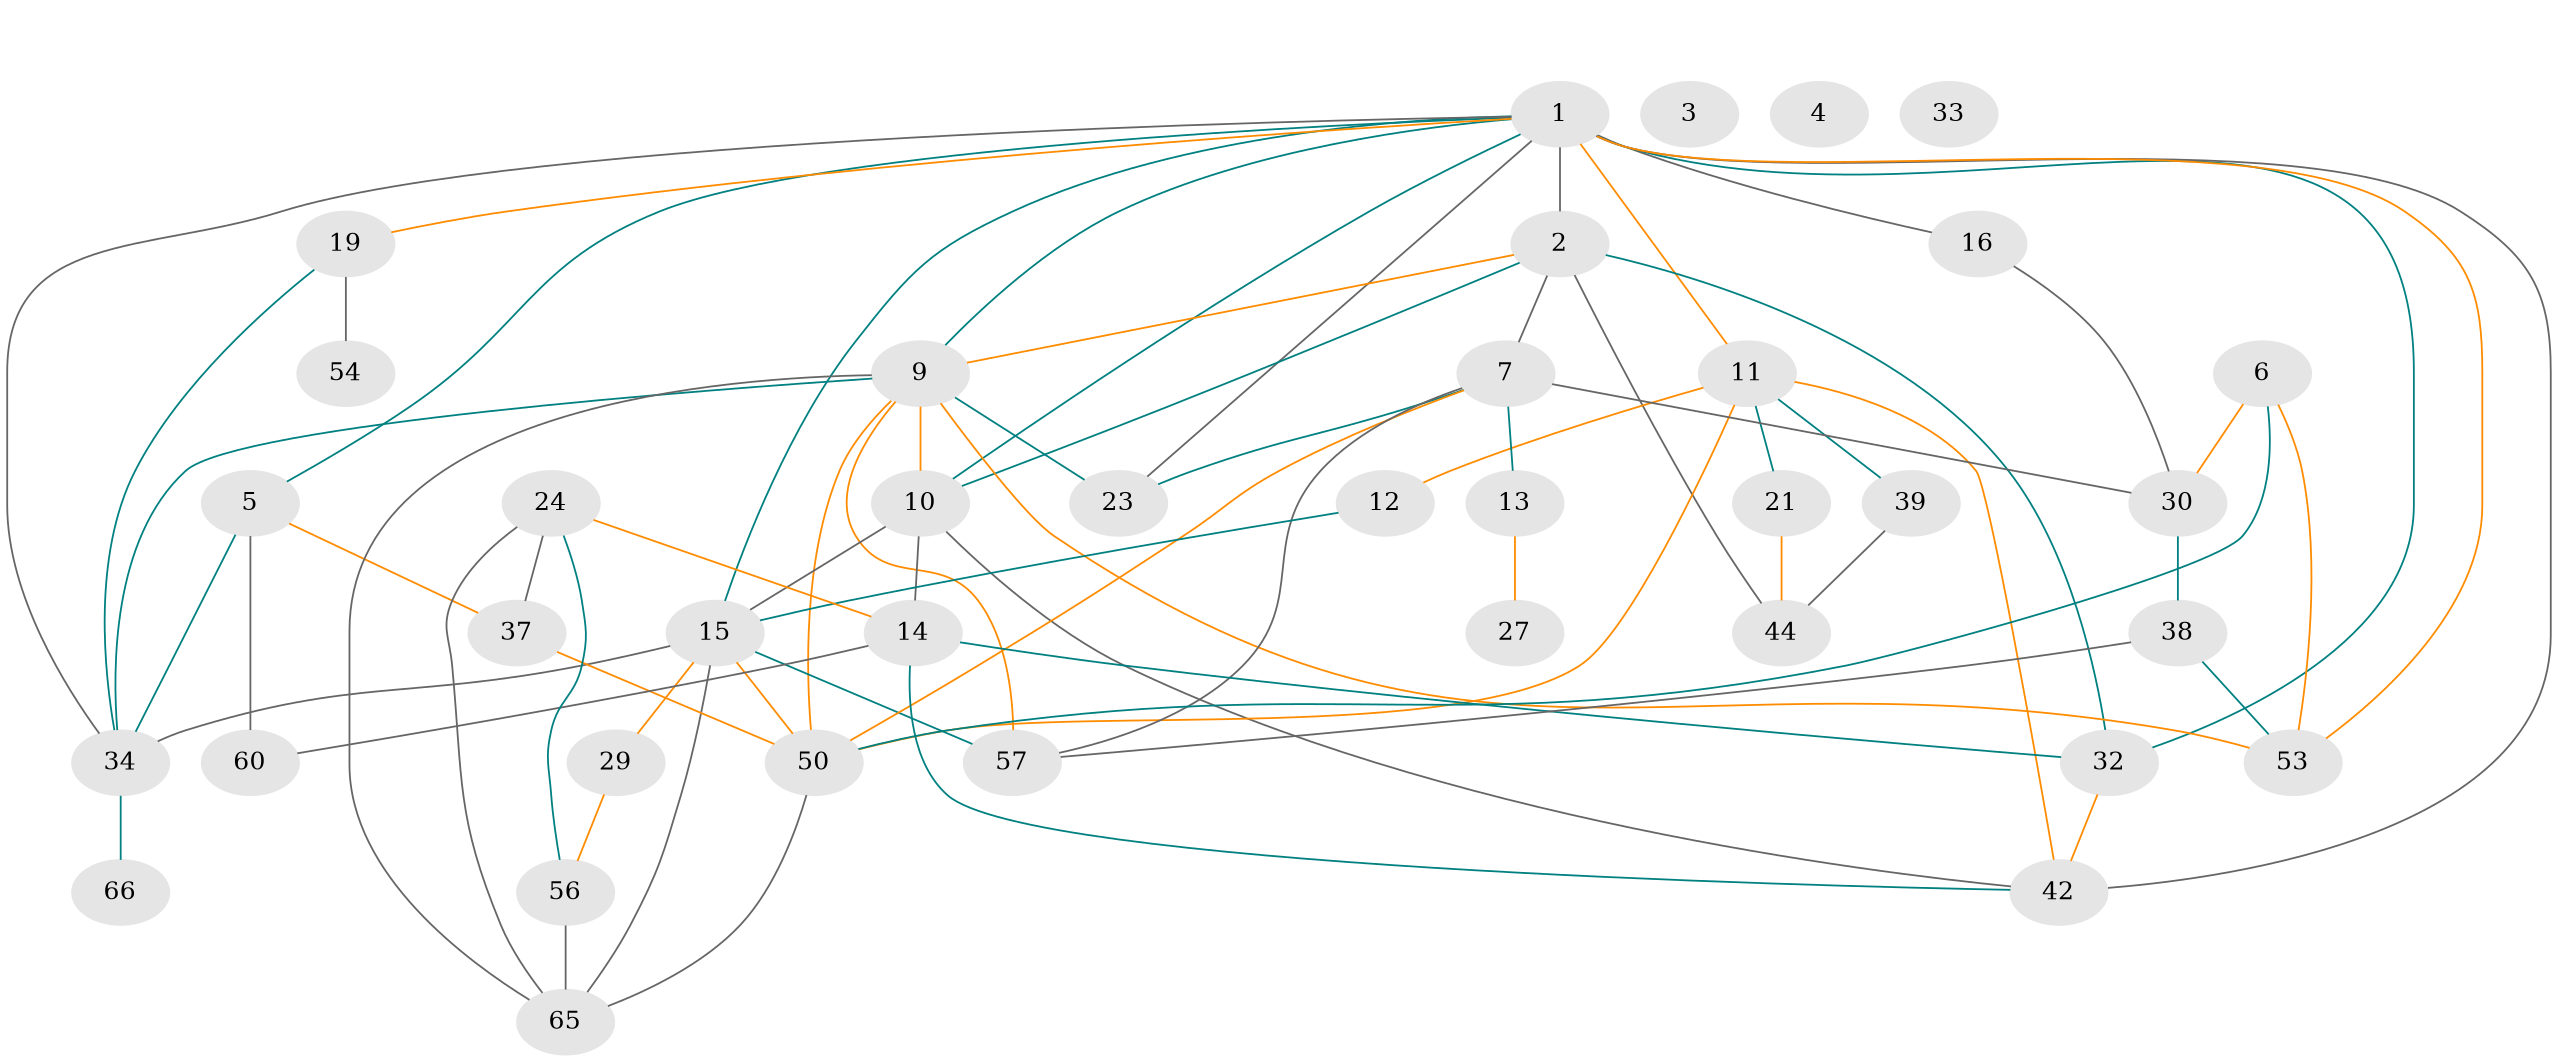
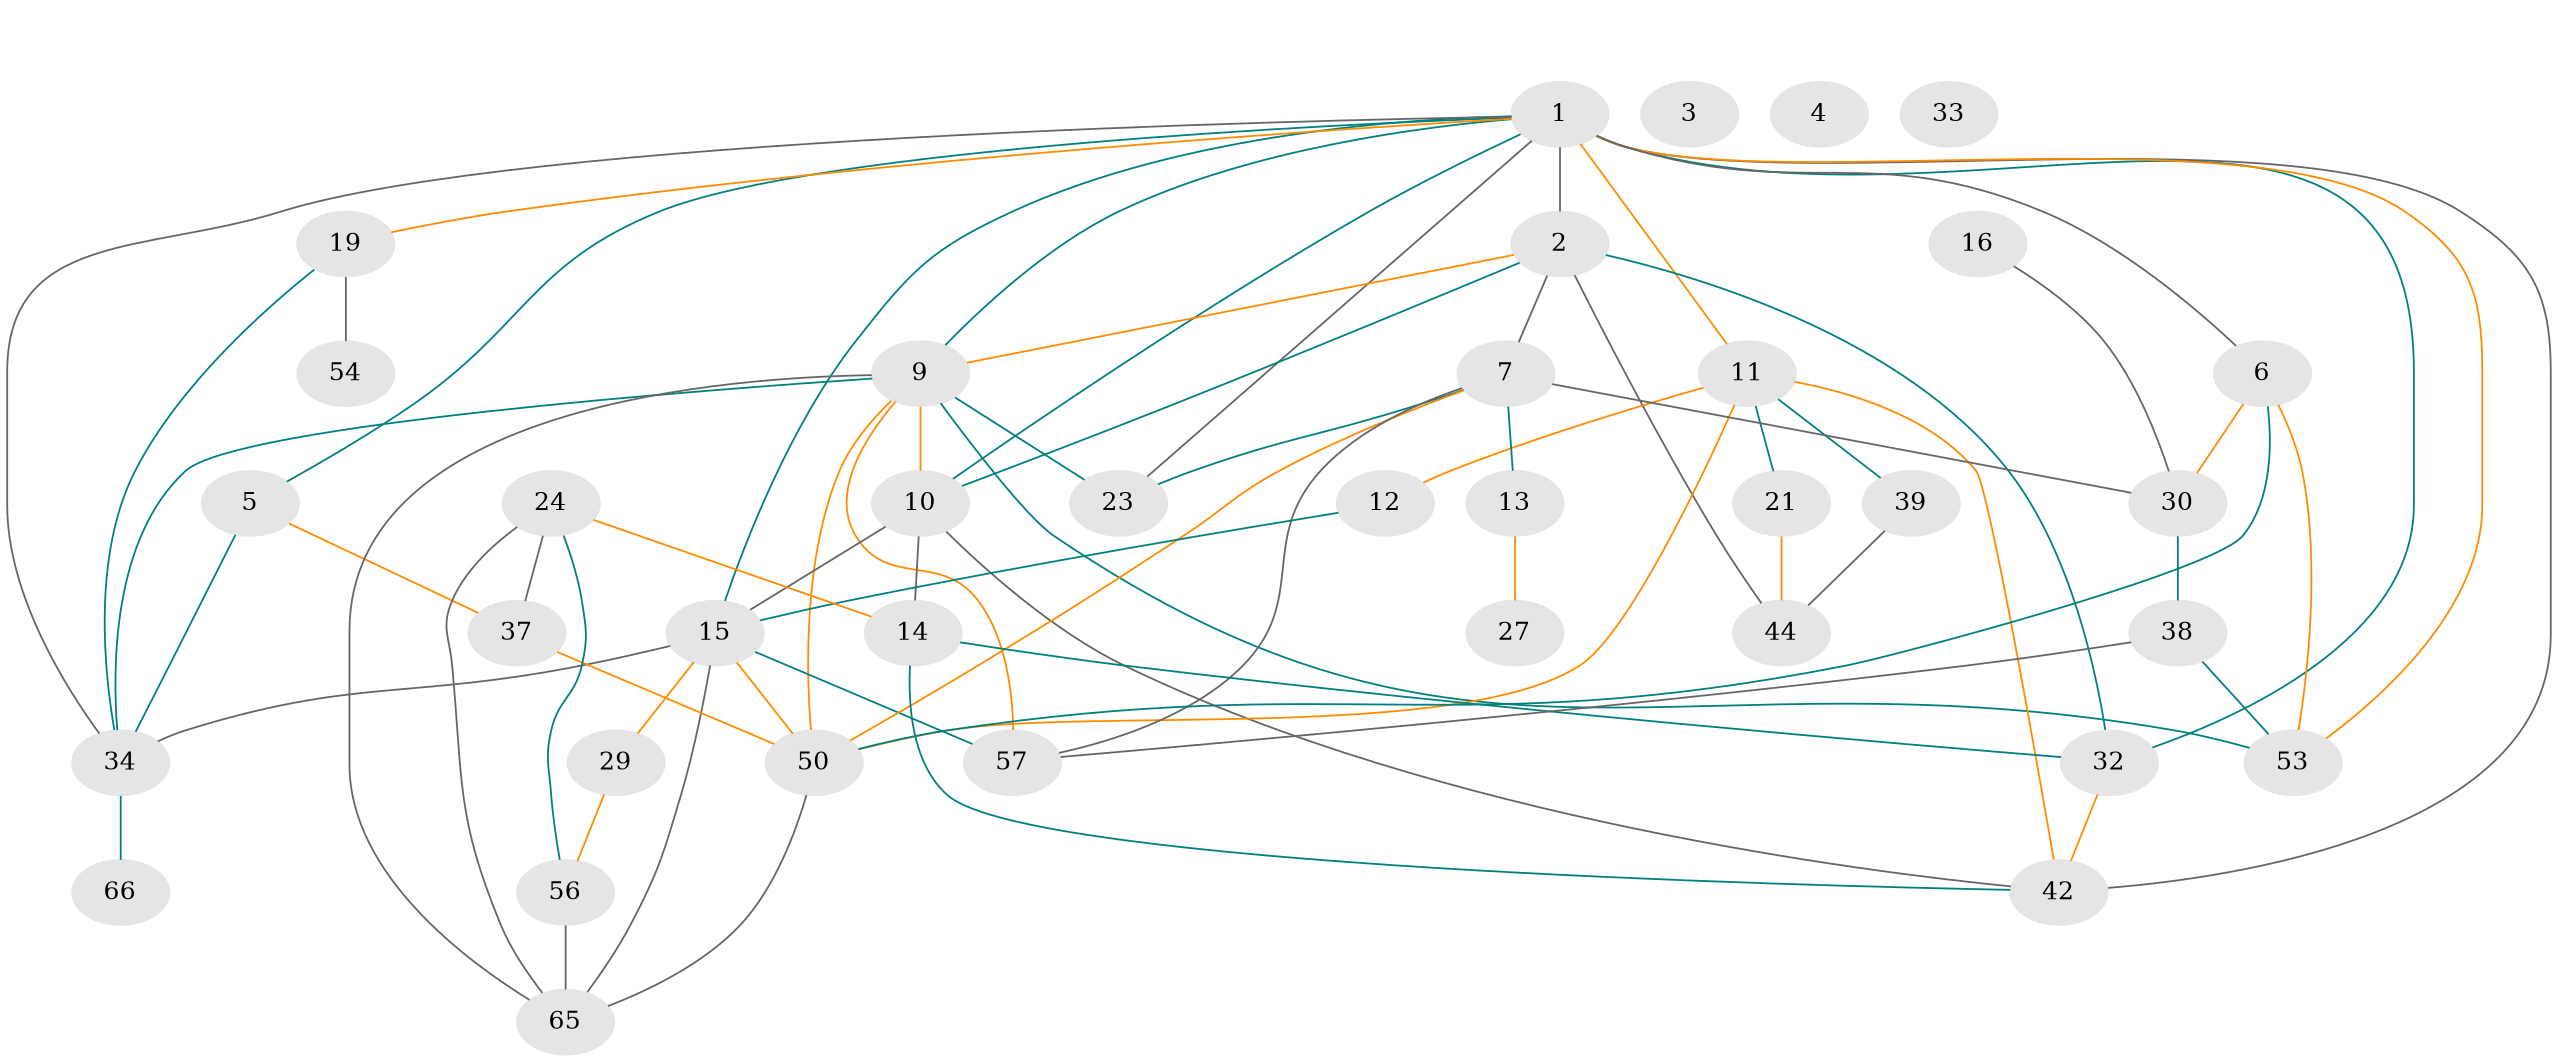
edge "1" -- "16": now "1" -- "6"
edge "9" -- "53": color darkorange -> teal
node "60": removed
